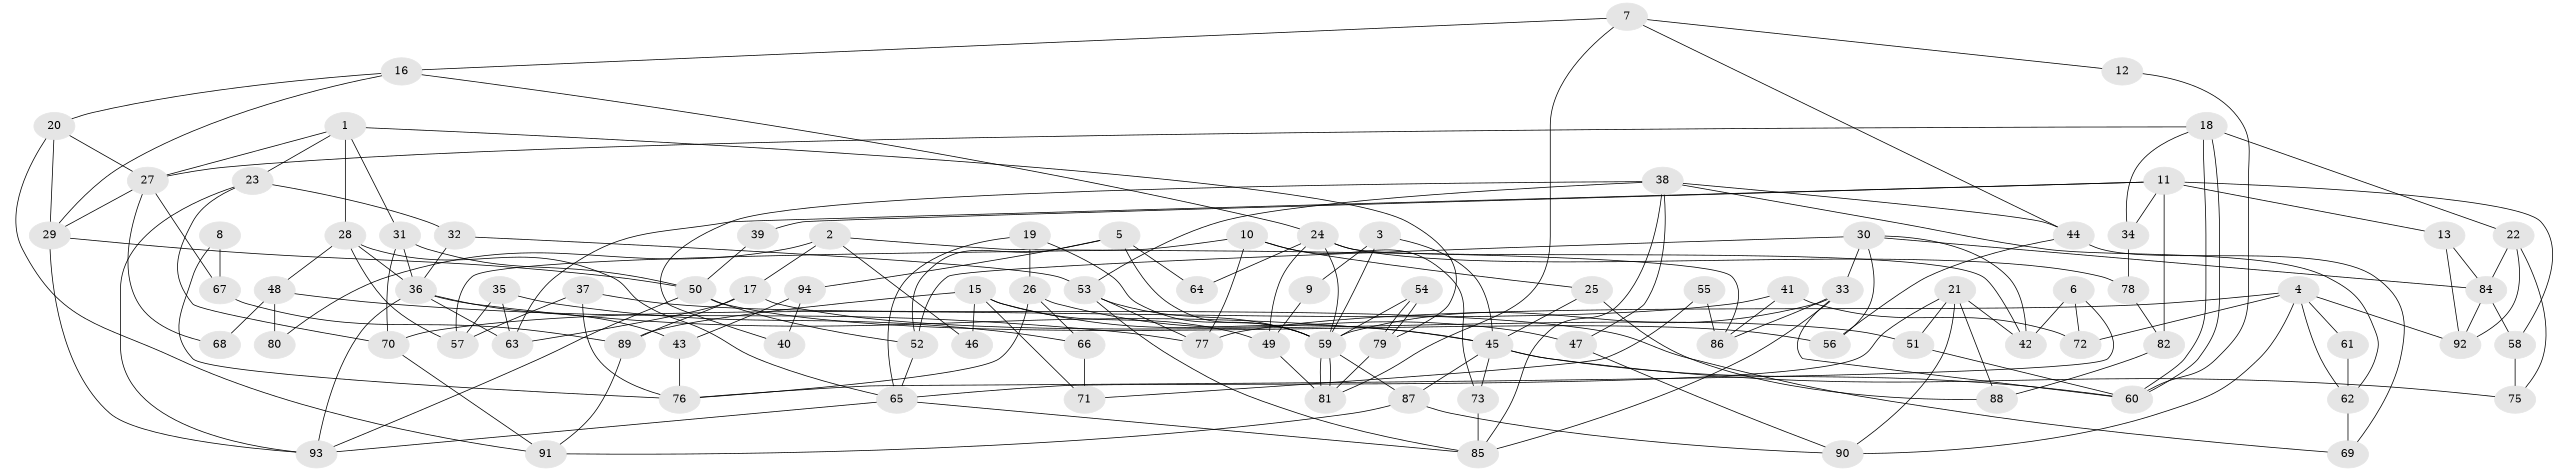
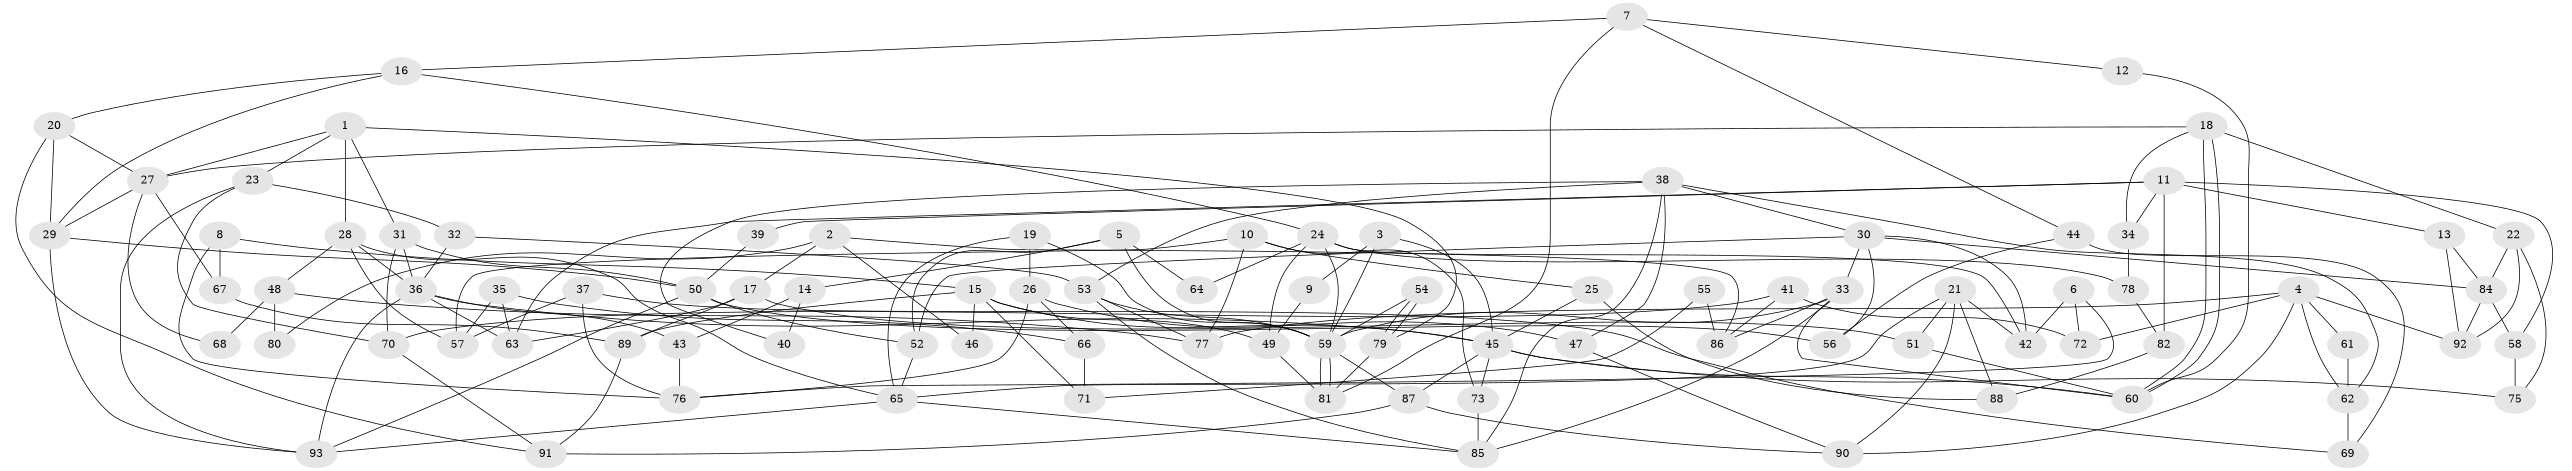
edge "38" -- "44": now "38" -- "30"
edge "8" -- "15": added
node "94": label "94" -> "14"
